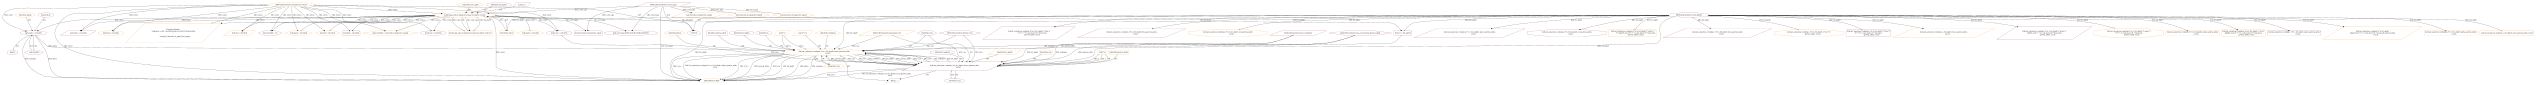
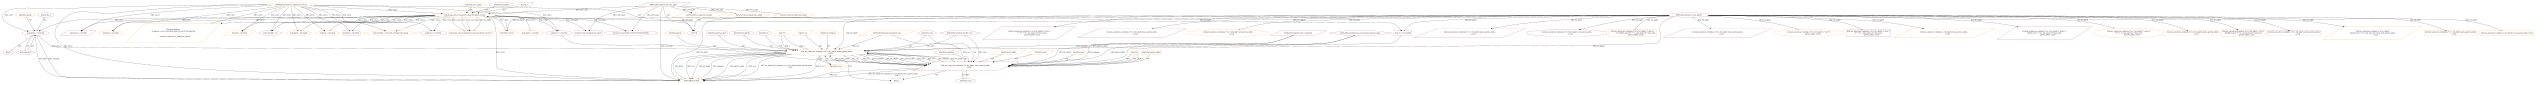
node "(Identifier,luma)": added
